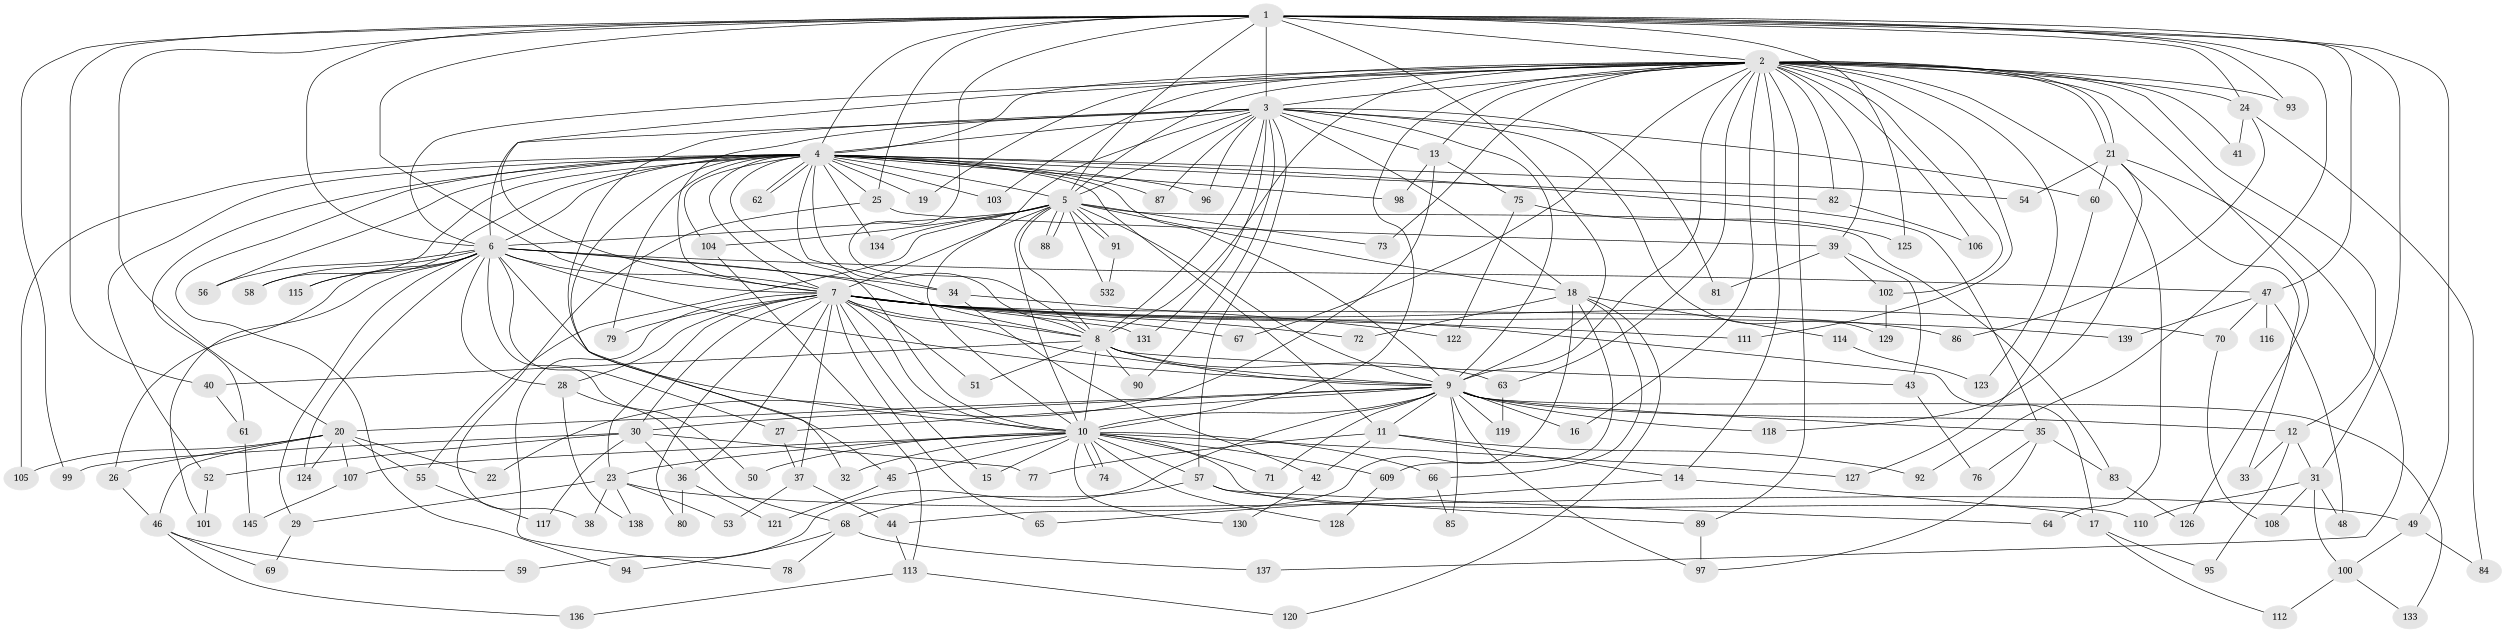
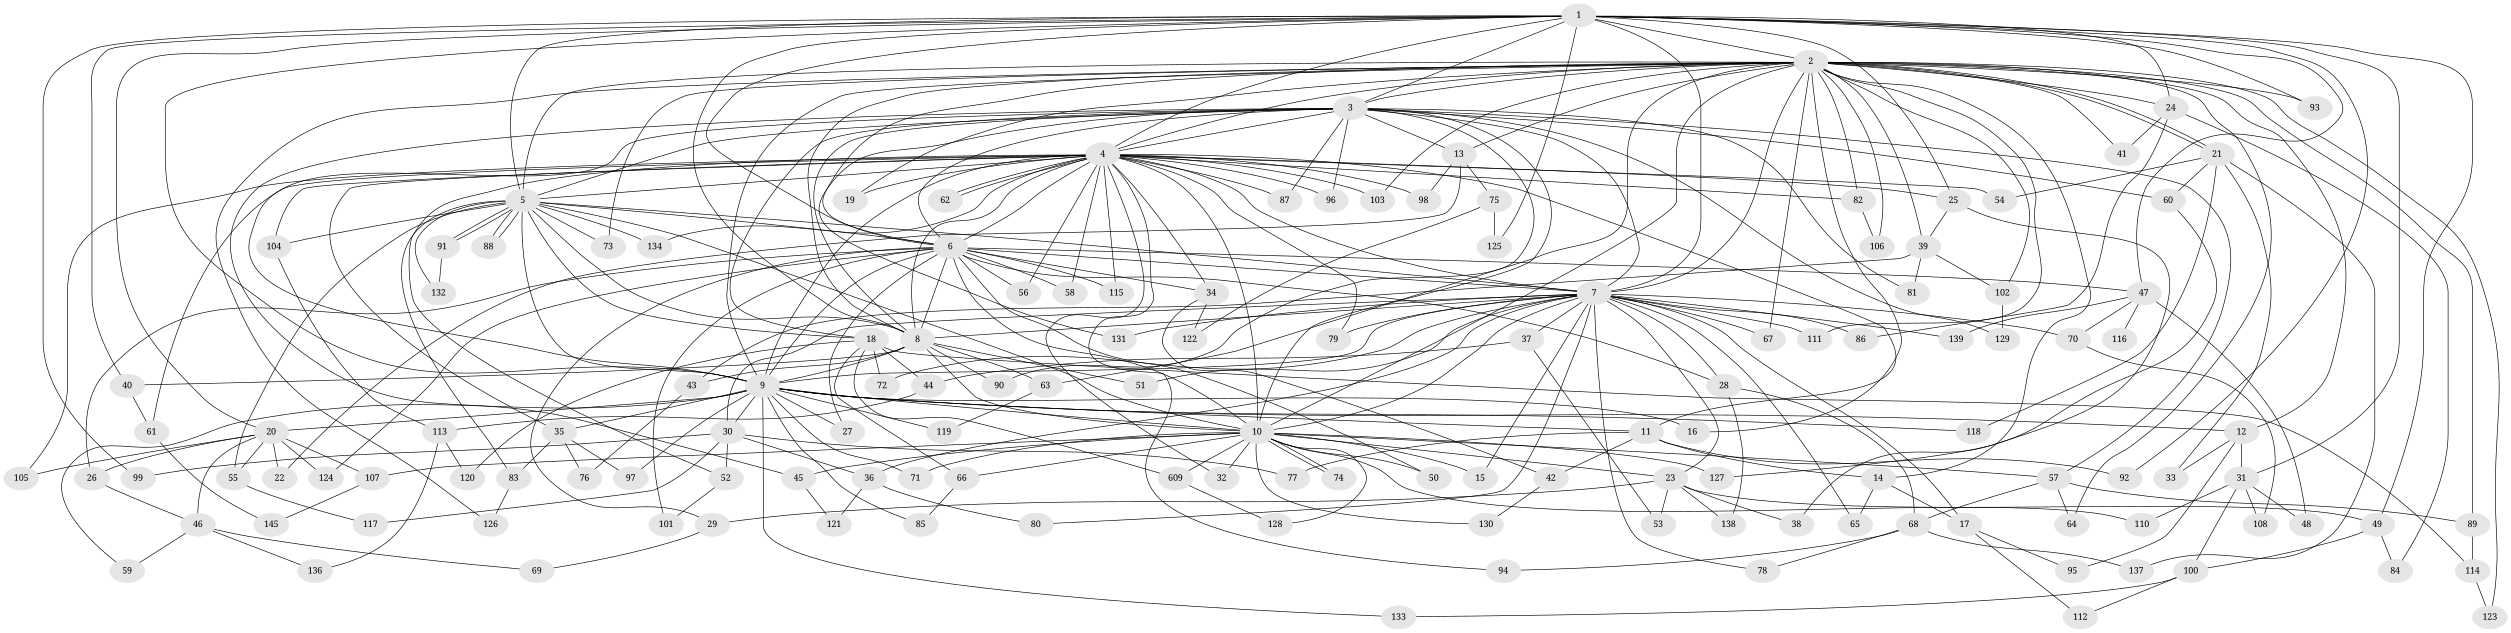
node "532": label "532" -> "132"
edge "27" -- "37": removed
edge "89" -- "97": now "89" -- "114"
